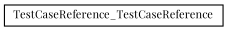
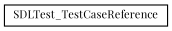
node "TestCaseReference_TestCaseReference": label "TestCaseReference_TestCaseReference" -> "SDLTest_TestCaseReference"
